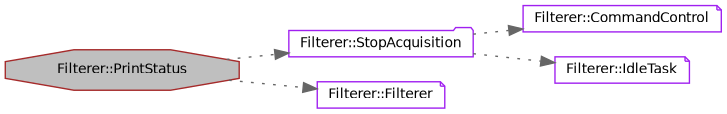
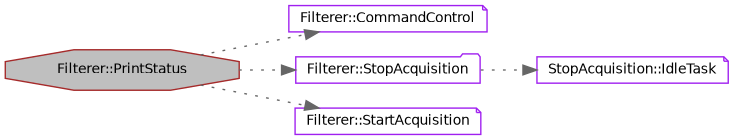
edge "Filterer::StopAcquisition" -> "Filterer::CommandControl": now "Filterer::PrintStatus" -> "Filterer::CommandControl"
node "Filterer::IdleTask": label "Filterer::IdleTask" -> "StopAcquisition::IdleTask"
node "Filterer::Filterer": label "Filterer::Filterer" -> "Filterer::StartAcquisition"
